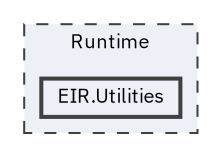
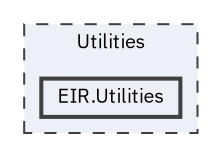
cluster "Runtime": label "Runtime" -> "Utilities"
